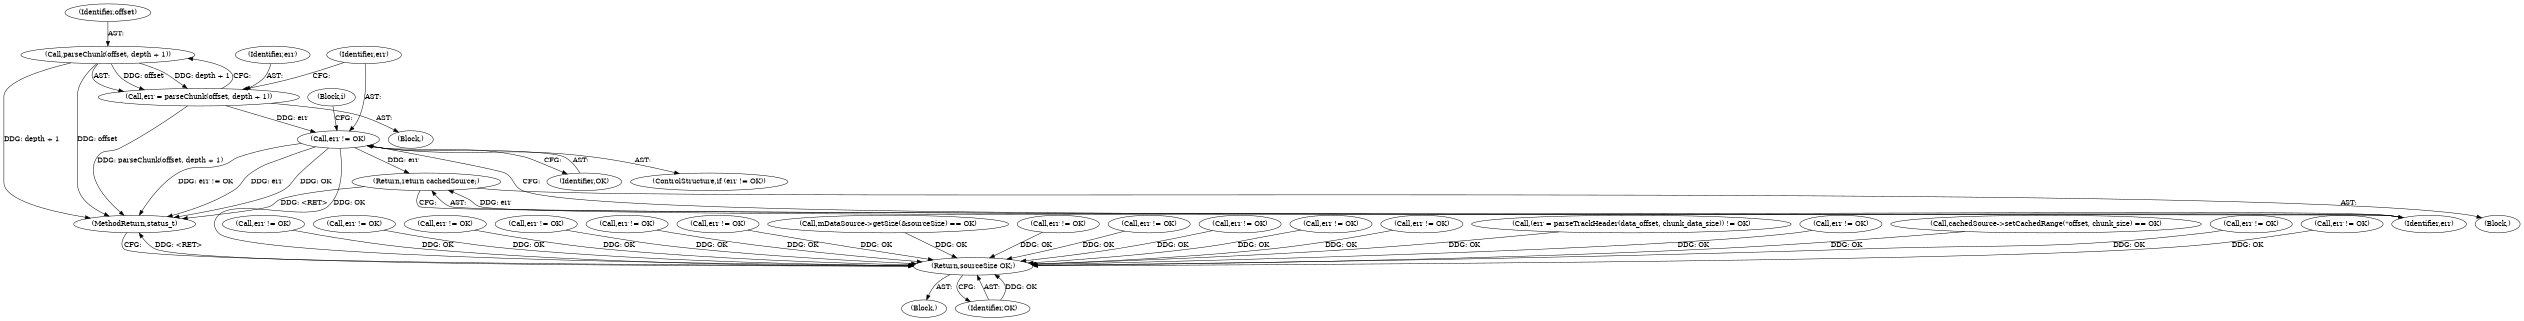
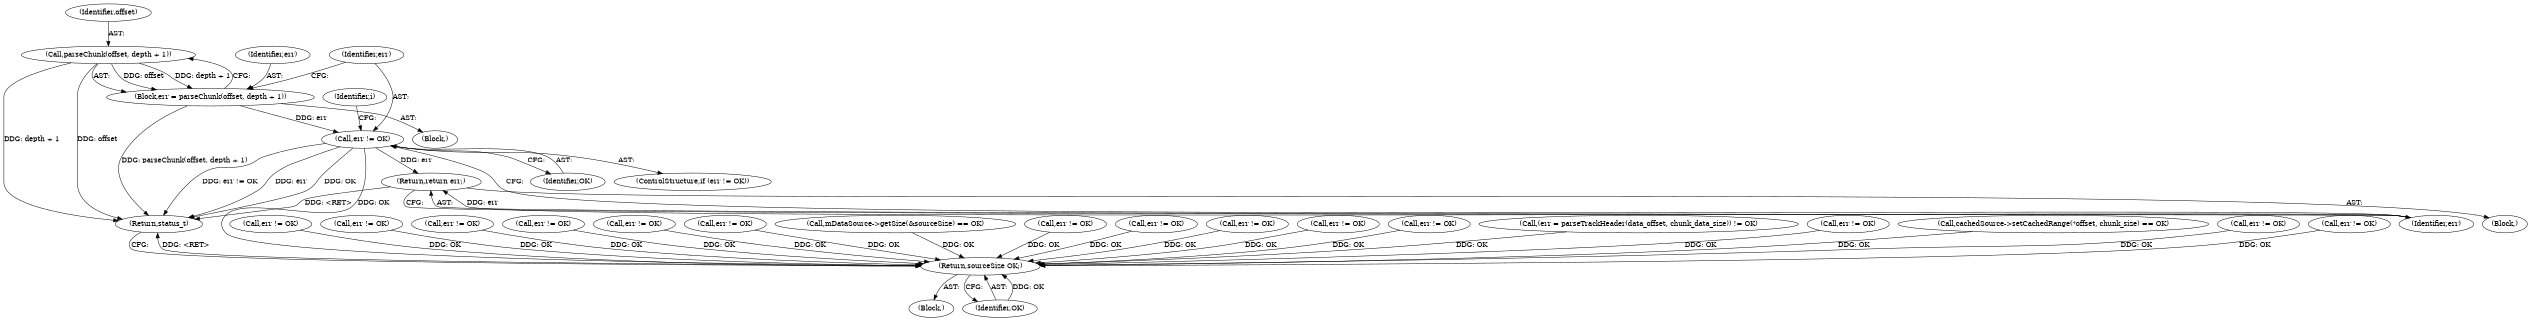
node "(Call,err = parseChunk(offset, depth + 1))": label "(Call,err = parseChunk(offset, depth + 1))" -> "(Block,err = parseChunk(offset, depth + 1))"
node "(Block,i)": label "(Block,i)" -> "(Identifier,i)"
node "(Return,return cachedSource;)": label "(Return,return cachedSource;)" -> "(Return,return err;)"
node "(MethodReturn,status_t)": label "(MethodReturn,status_t)" -> "(Return,status_t)"
